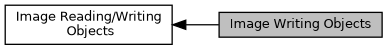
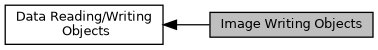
node "Image Reading/Writing Objects": label "Image Reading/Writing Objects" -> "Data Reading/Writing Objects"
